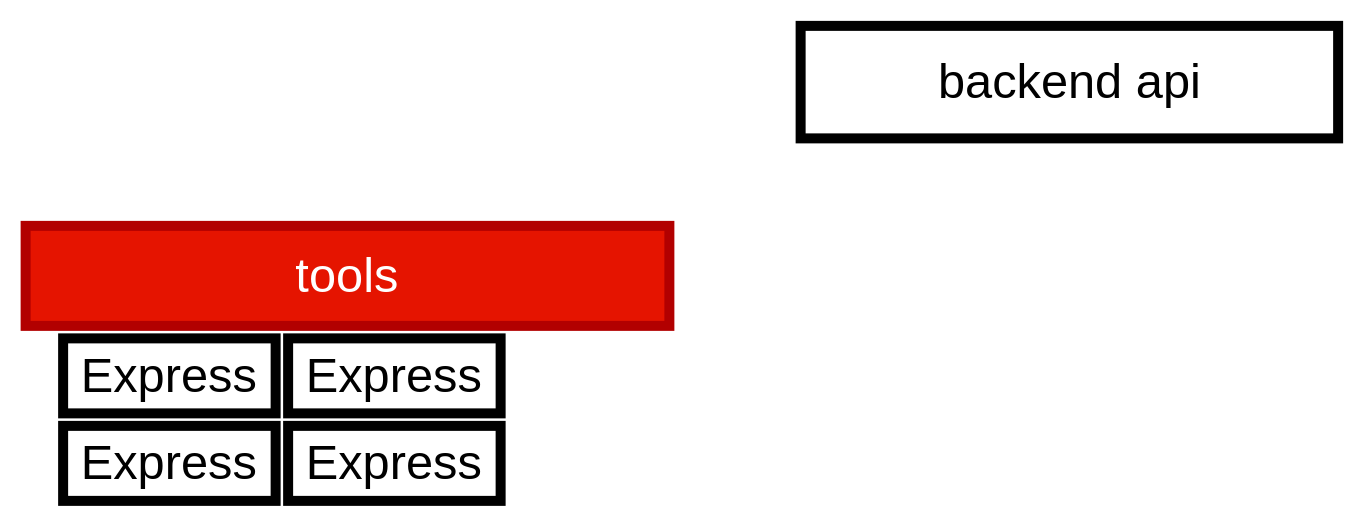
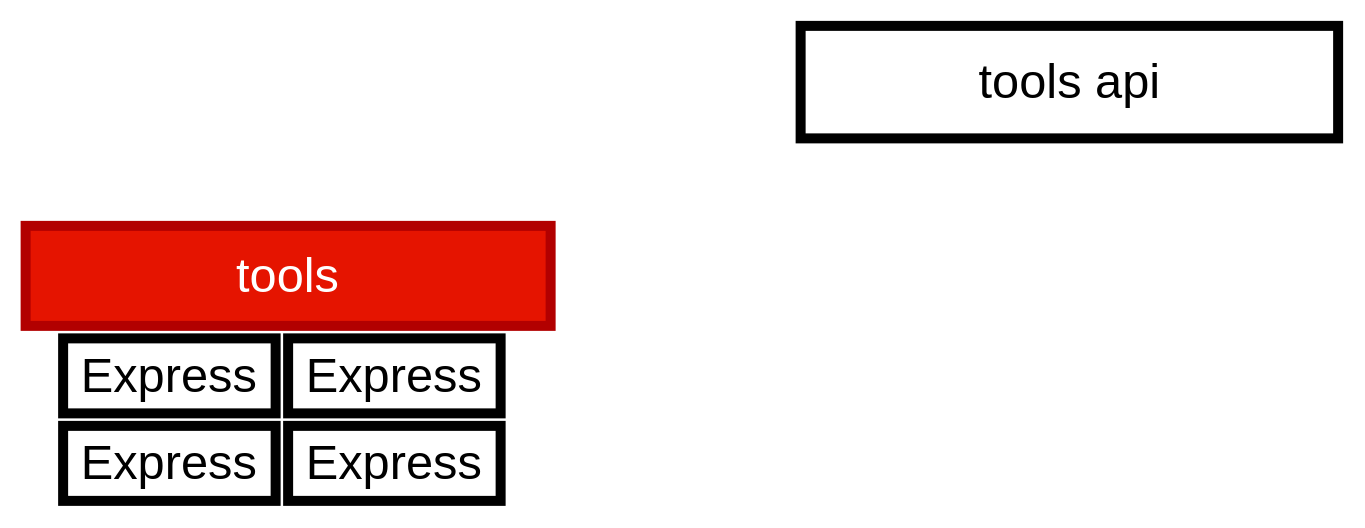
node "backend api": label "backend api" -> "tools api"
node "tools": size 644x100 -> 525x100
